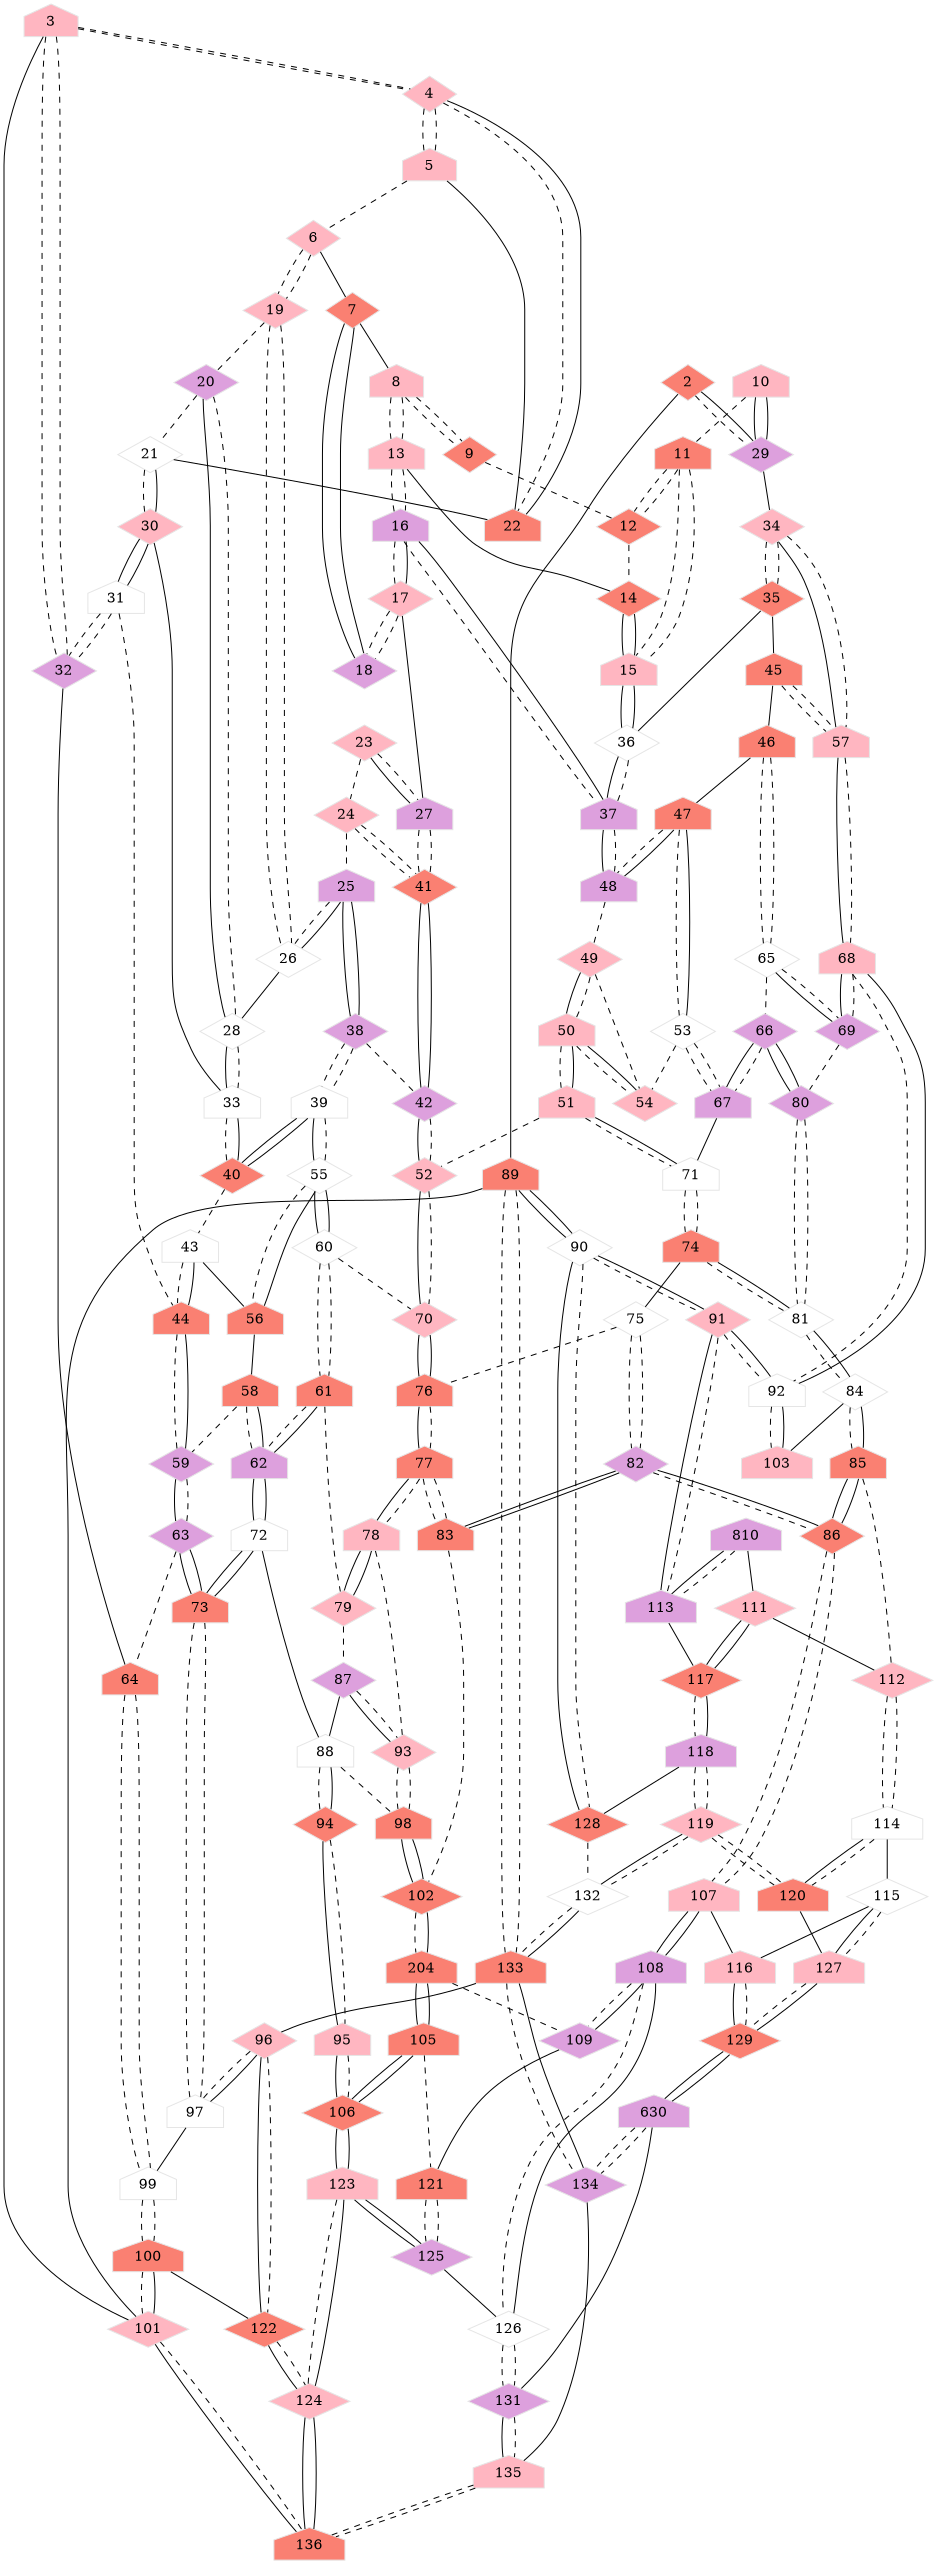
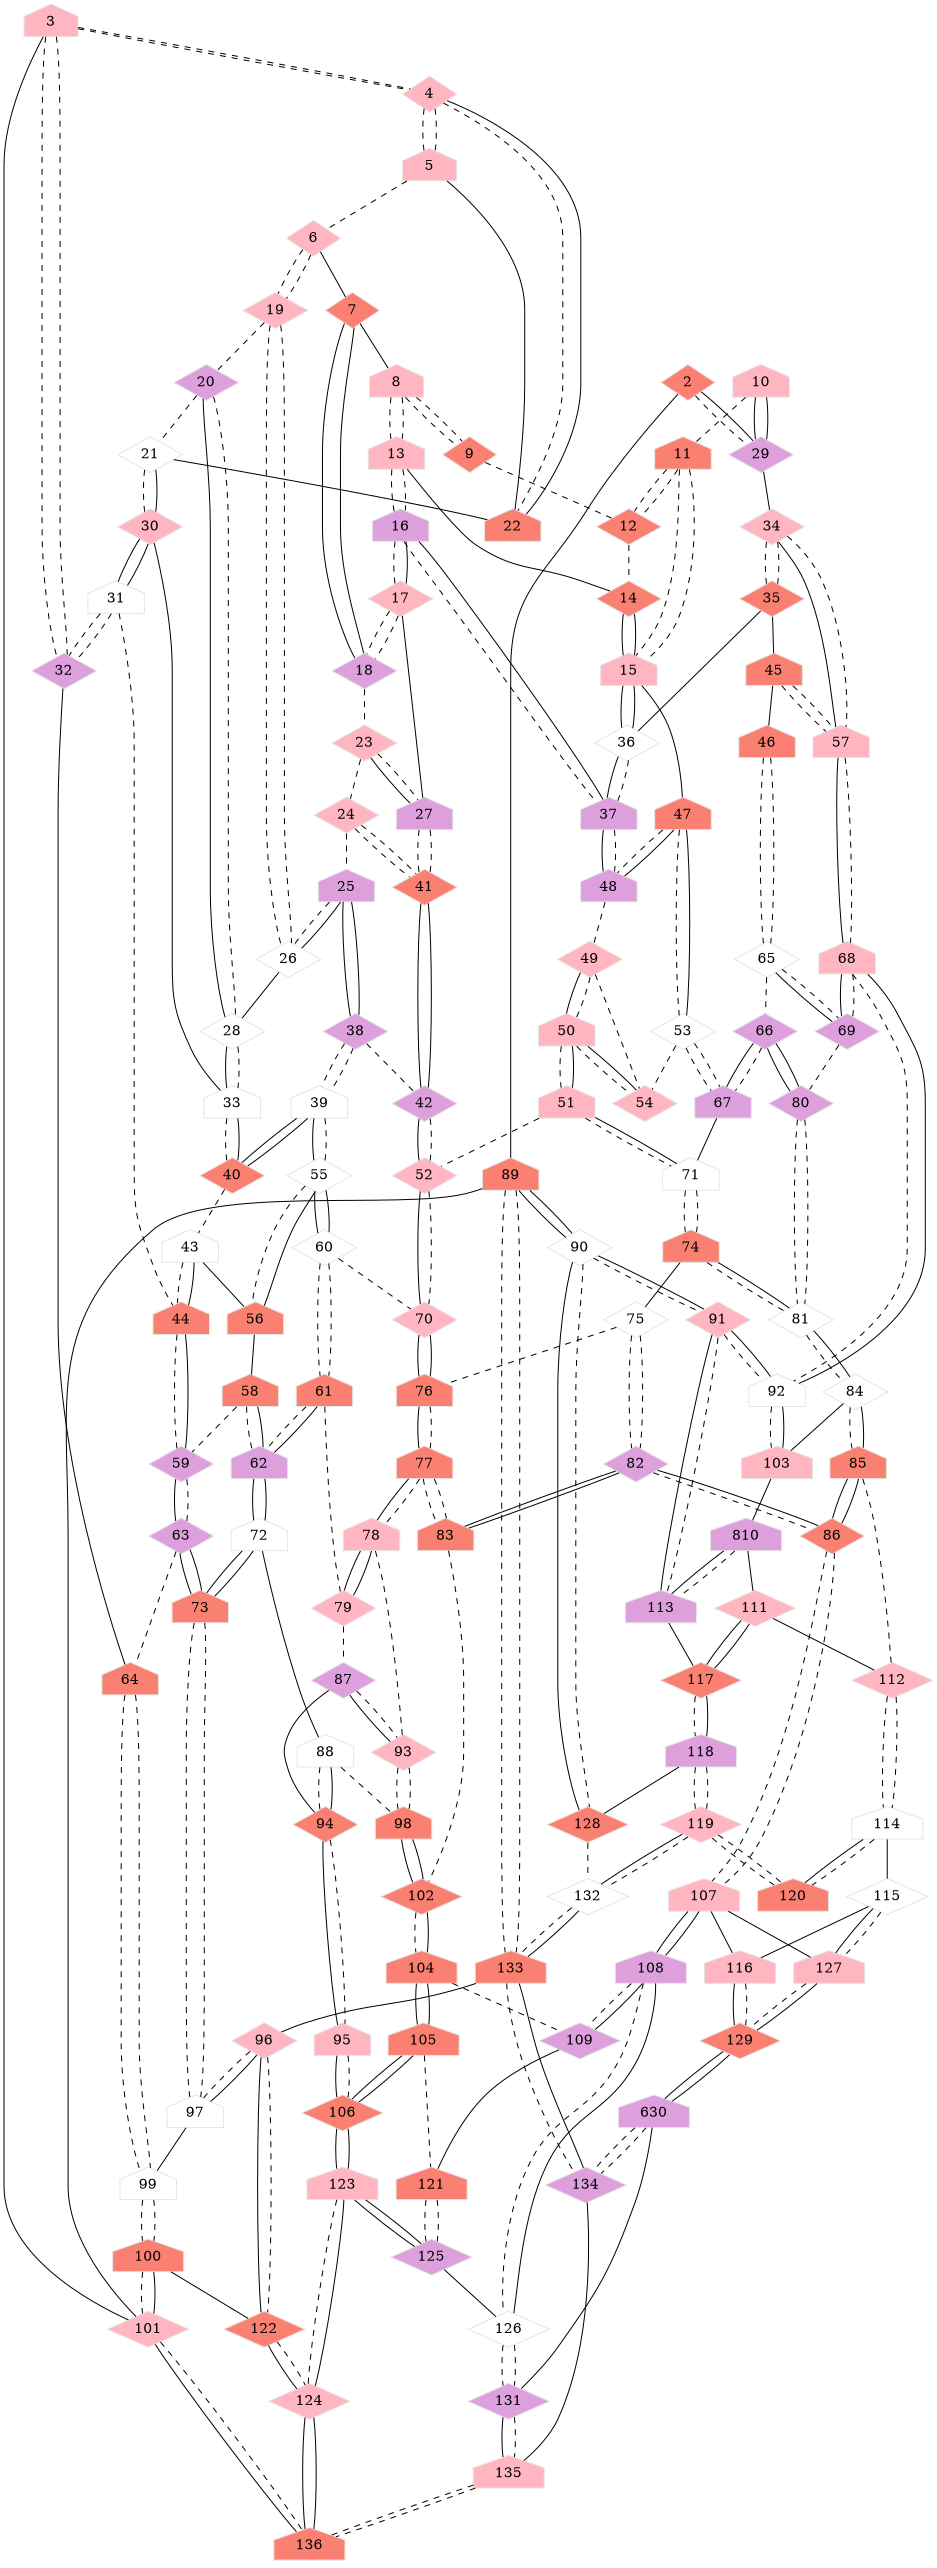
edge "18" -- "23": added
edge "46" -- "47": now "15" -- "47"
edge "103" -- "810": added
edge "87" -- "88": now "87" -- "94"
edge "120" -- "127": now "107" -- "127"
node "204": label "204" -> "104"
